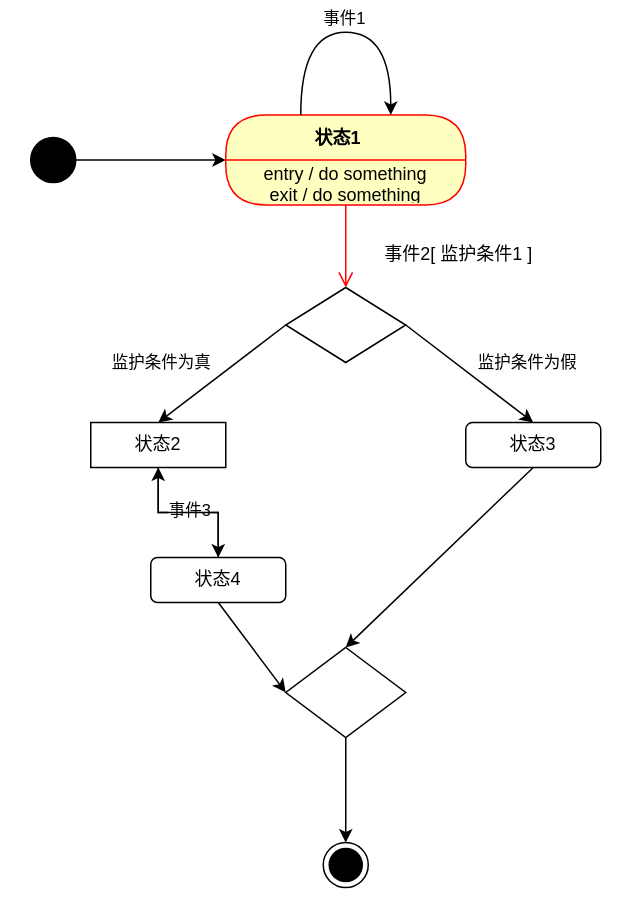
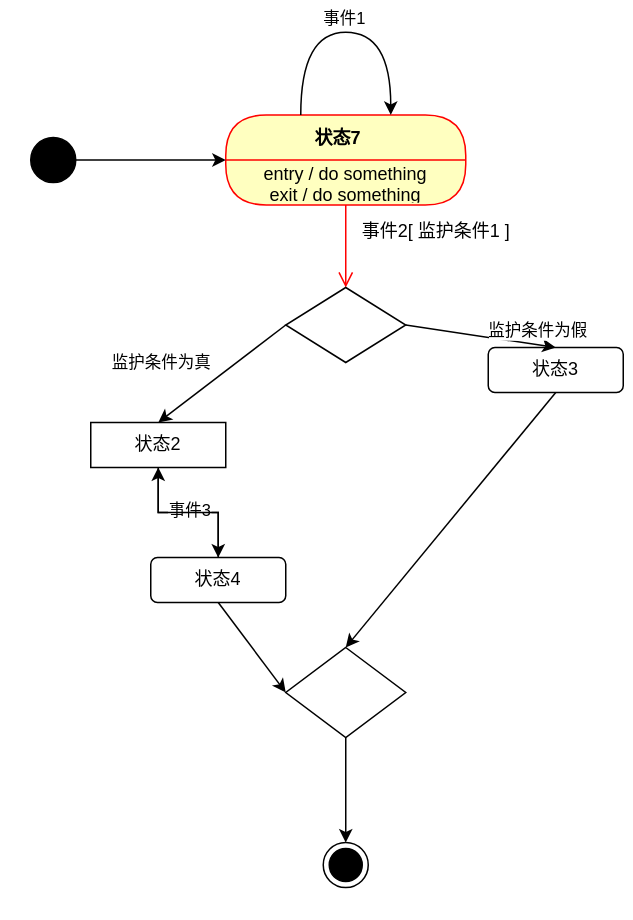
node "状态1": label "状态1" -> "状态7"
node "事件2[ 监护条件1 ]": moved (458, 254) -> (436, 232)
node "状态3": moved (533, 445) -> (556, 370)
